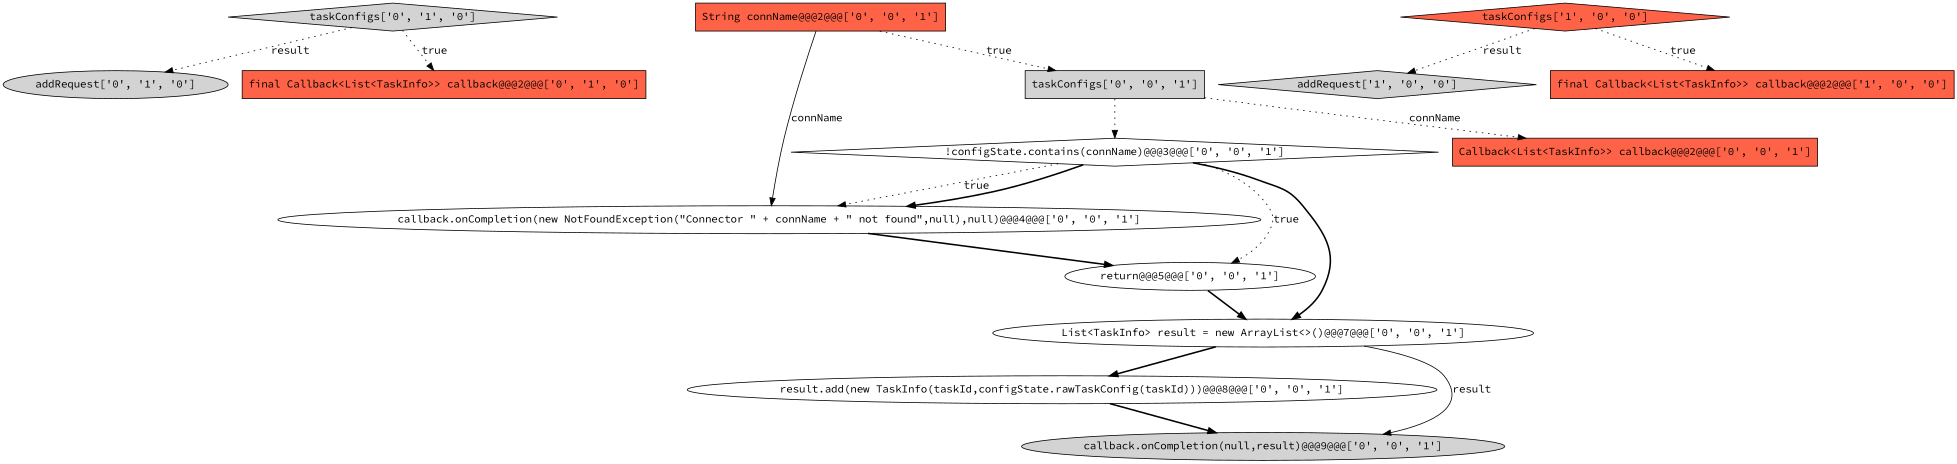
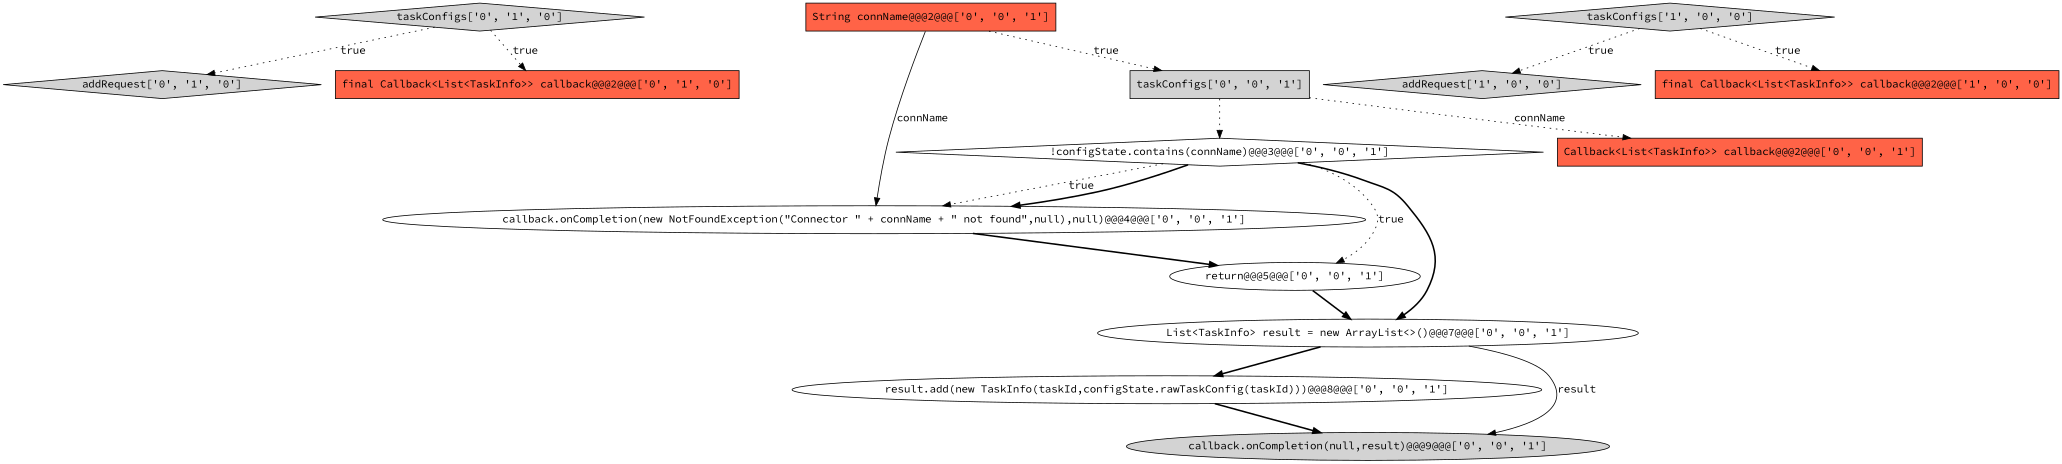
node "taskConfigs['1', '0', '0']": fillcolor tomato -> lightgray
edge "taskConfigs['0', '1', '0']" -> "addRequest['0', '1', '0']": label "result" -> "true"
edge "taskConfigs['1', '0', '0']" -> "addRequest['1', '0', '0']": label "result" -> "true"
node "addRequest['0', '1', '0']": shape ellipse -> diamond
